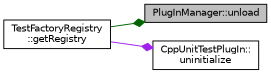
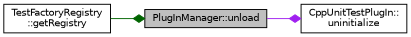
edge "TestFactoryRegistry ::getRegistry" -> "CppUnitTestPlugIn:: uninitialize": now "PlugInManager::unload" -> "CppUnitTestPlugIn:: uninitialize"
